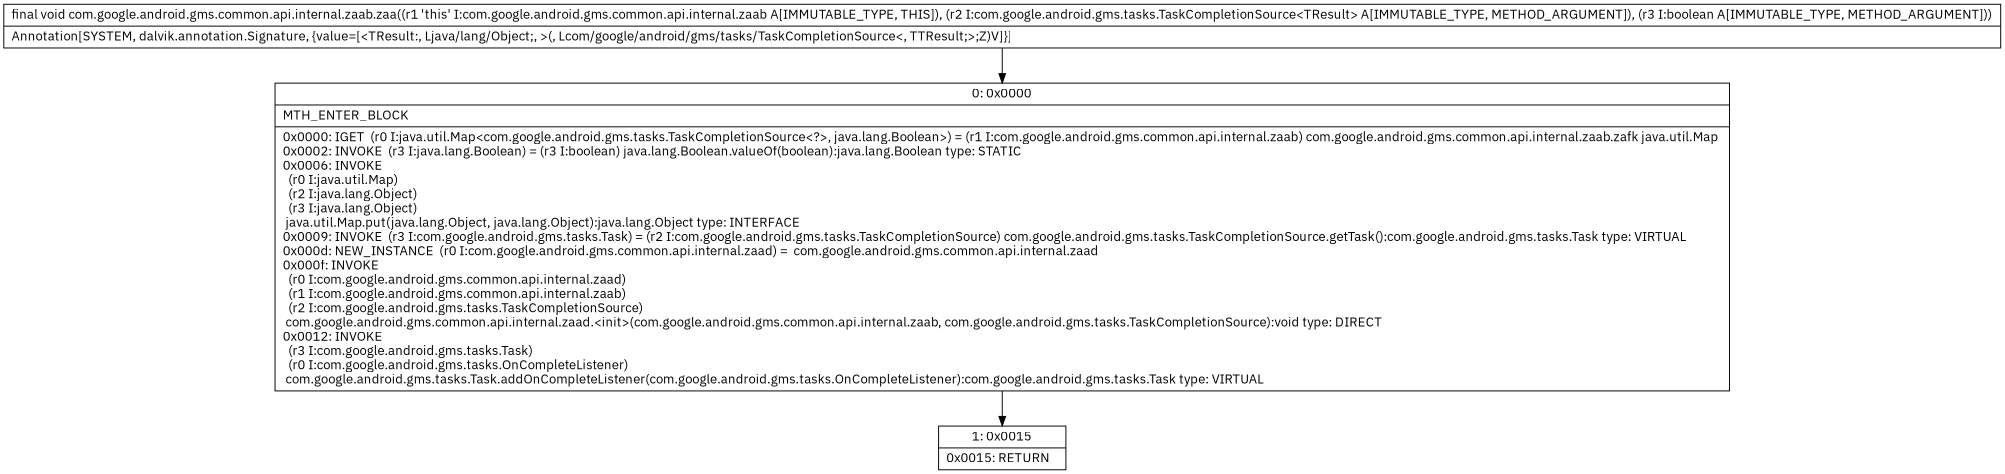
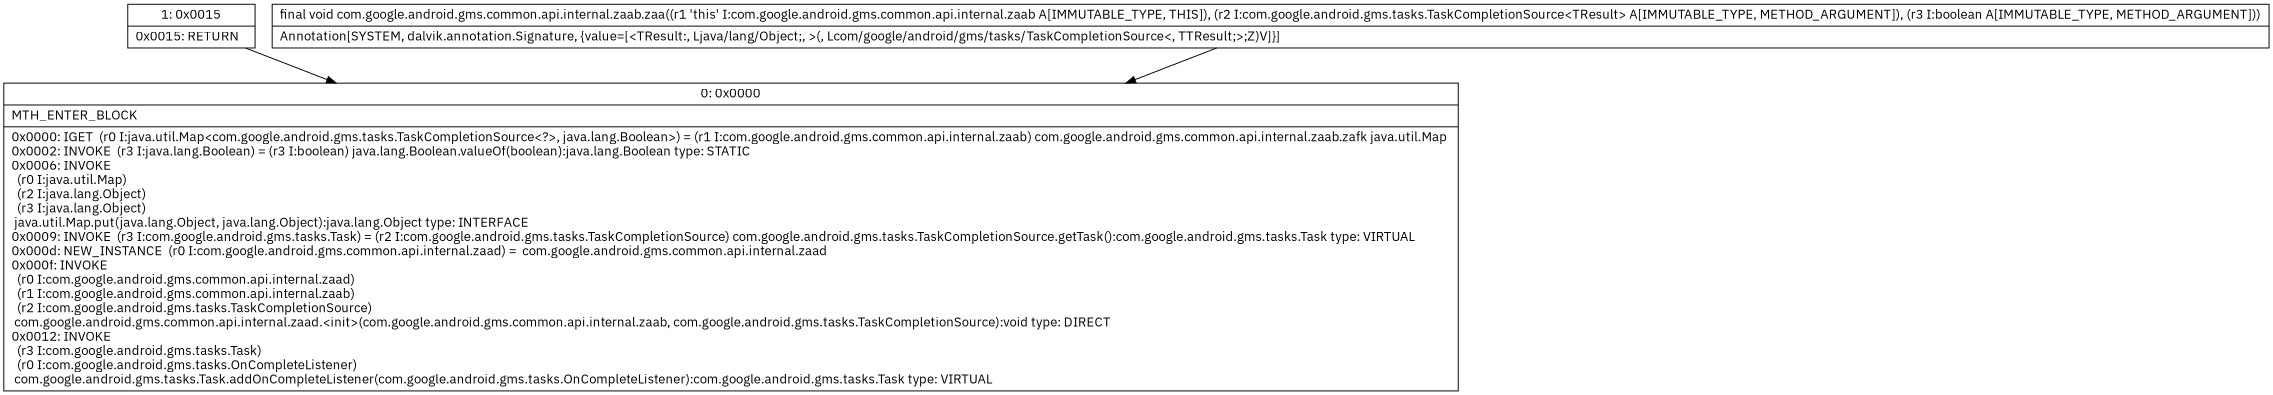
edge "0: 0x0000" -> "1: 0x0015": reversed
